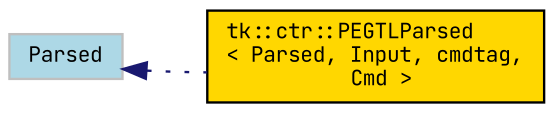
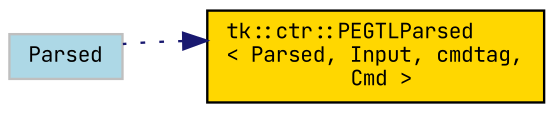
edge "tk::ctr::PEGTLParsed < Parsed, Input, cmdtag, Cmd >" -> "Parsed": reversed
